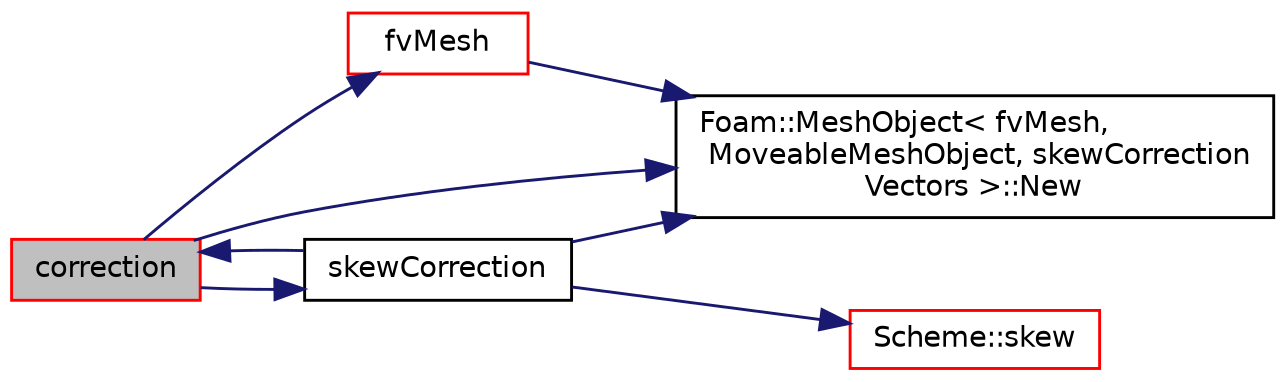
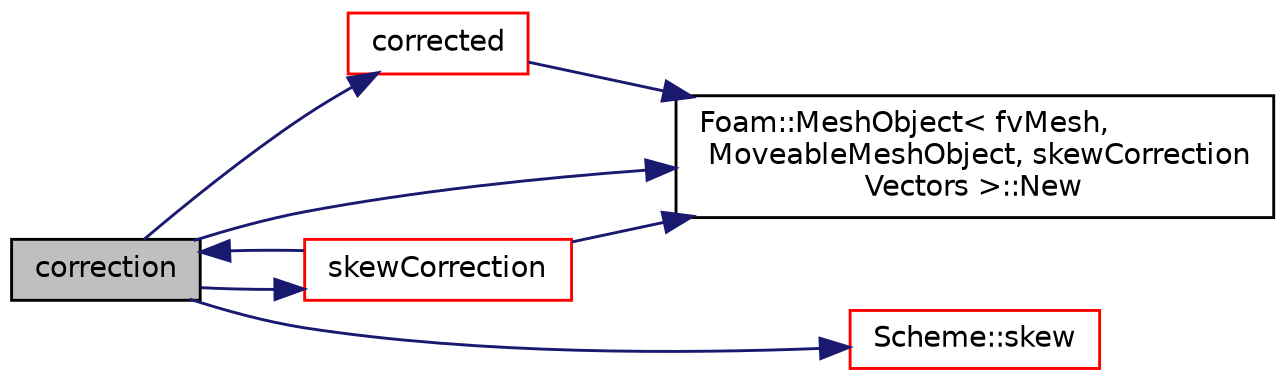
node "fvMesh": label "fvMesh" -> "corrected"
node "correction": color red -> black
node "skewCorrection": color black -> red
edge "skewCorrection" -> "Scheme::skew": now "correction" -> "Scheme::skew"
